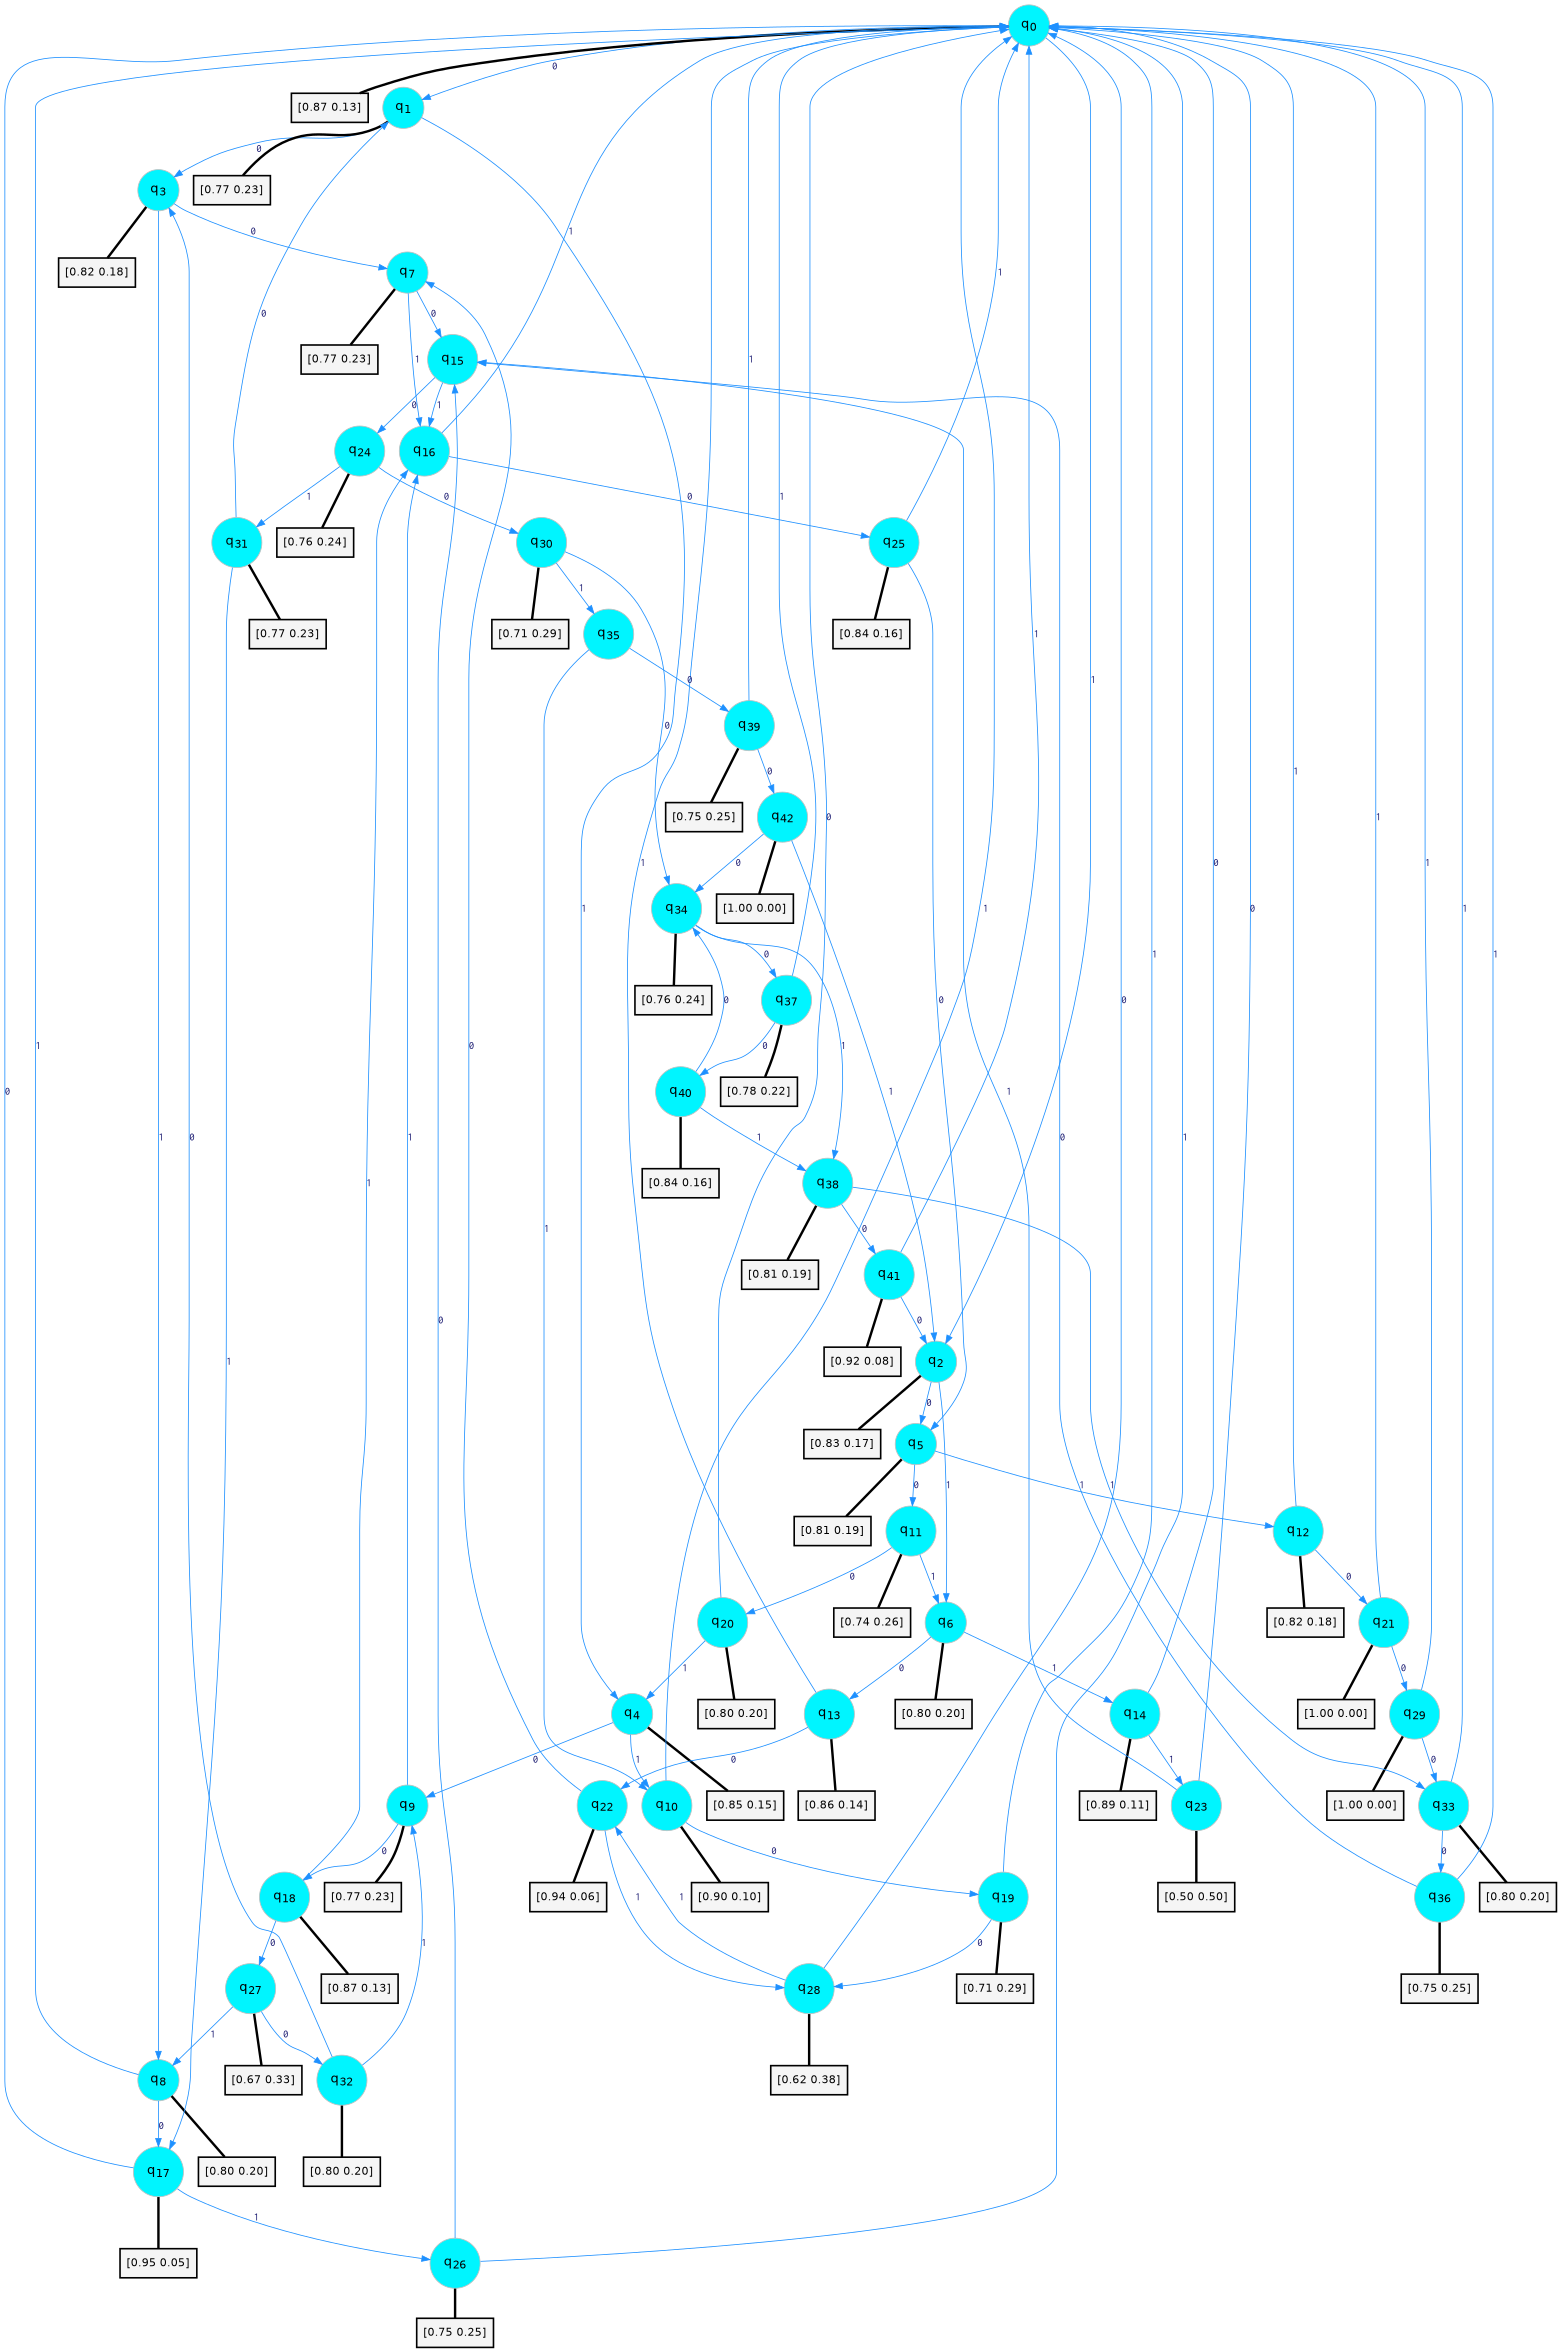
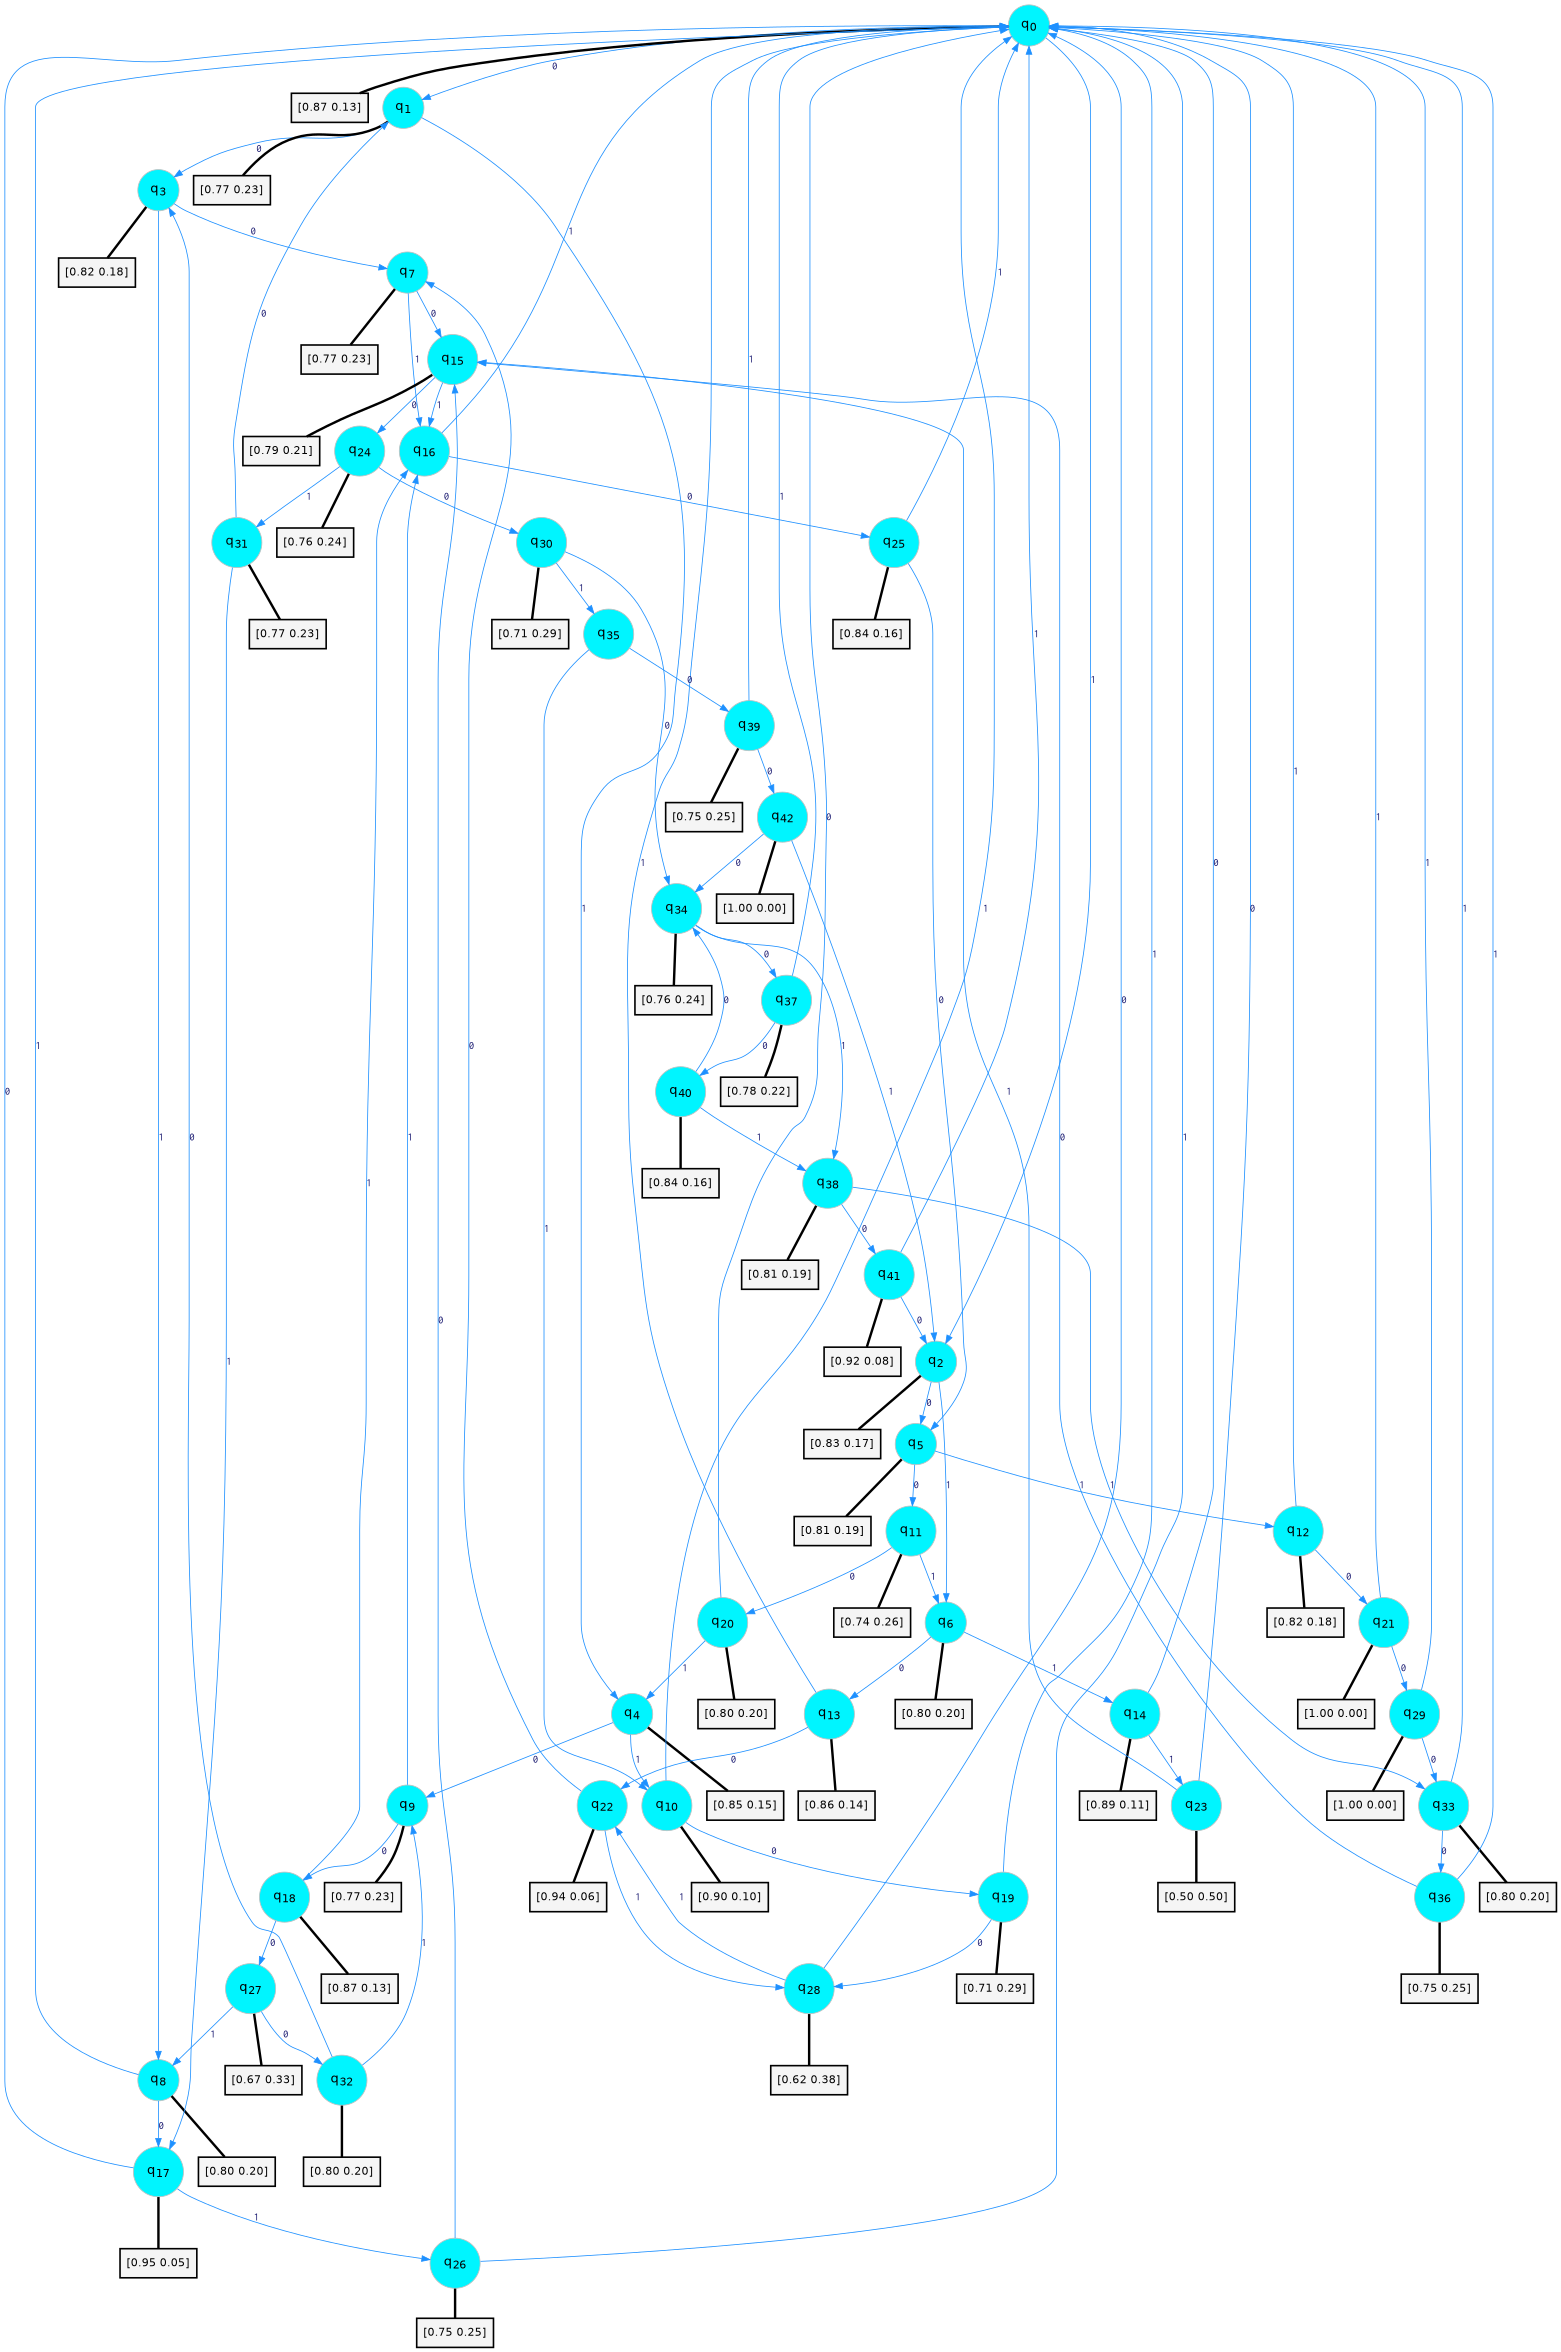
node "[0.79 0.21]": added
